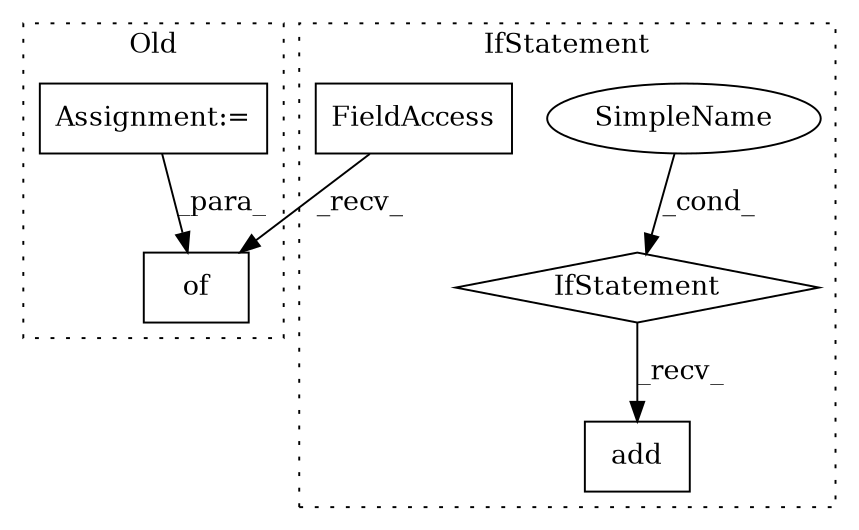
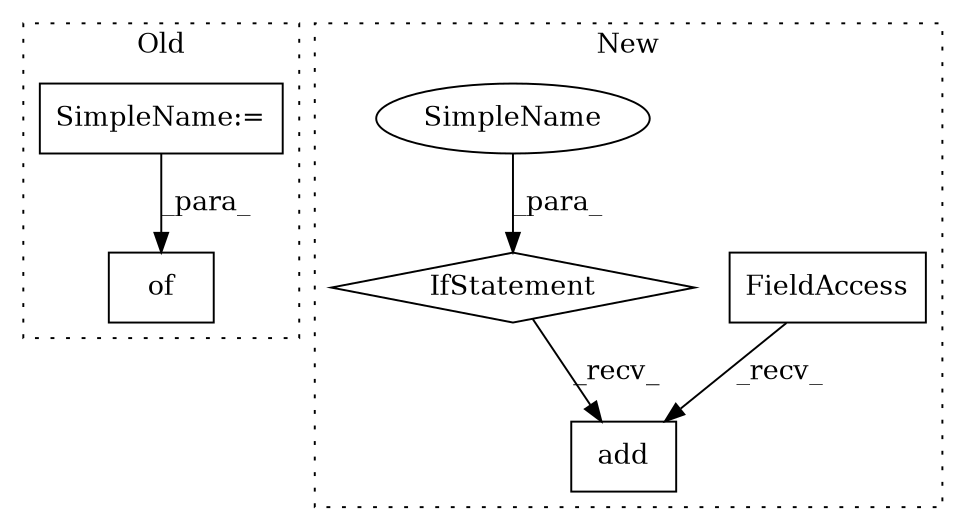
cluster "IfStatement": label "IfStatement" -> "New"
node "Assignment:=": label "Assignment:=" -> "SimpleName:="
edge "FieldAccess" -> "of": now "FieldAccess" -> "add"
edge "SimpleName" -> "IfStatement": label "_cond_" -> "_para_"
